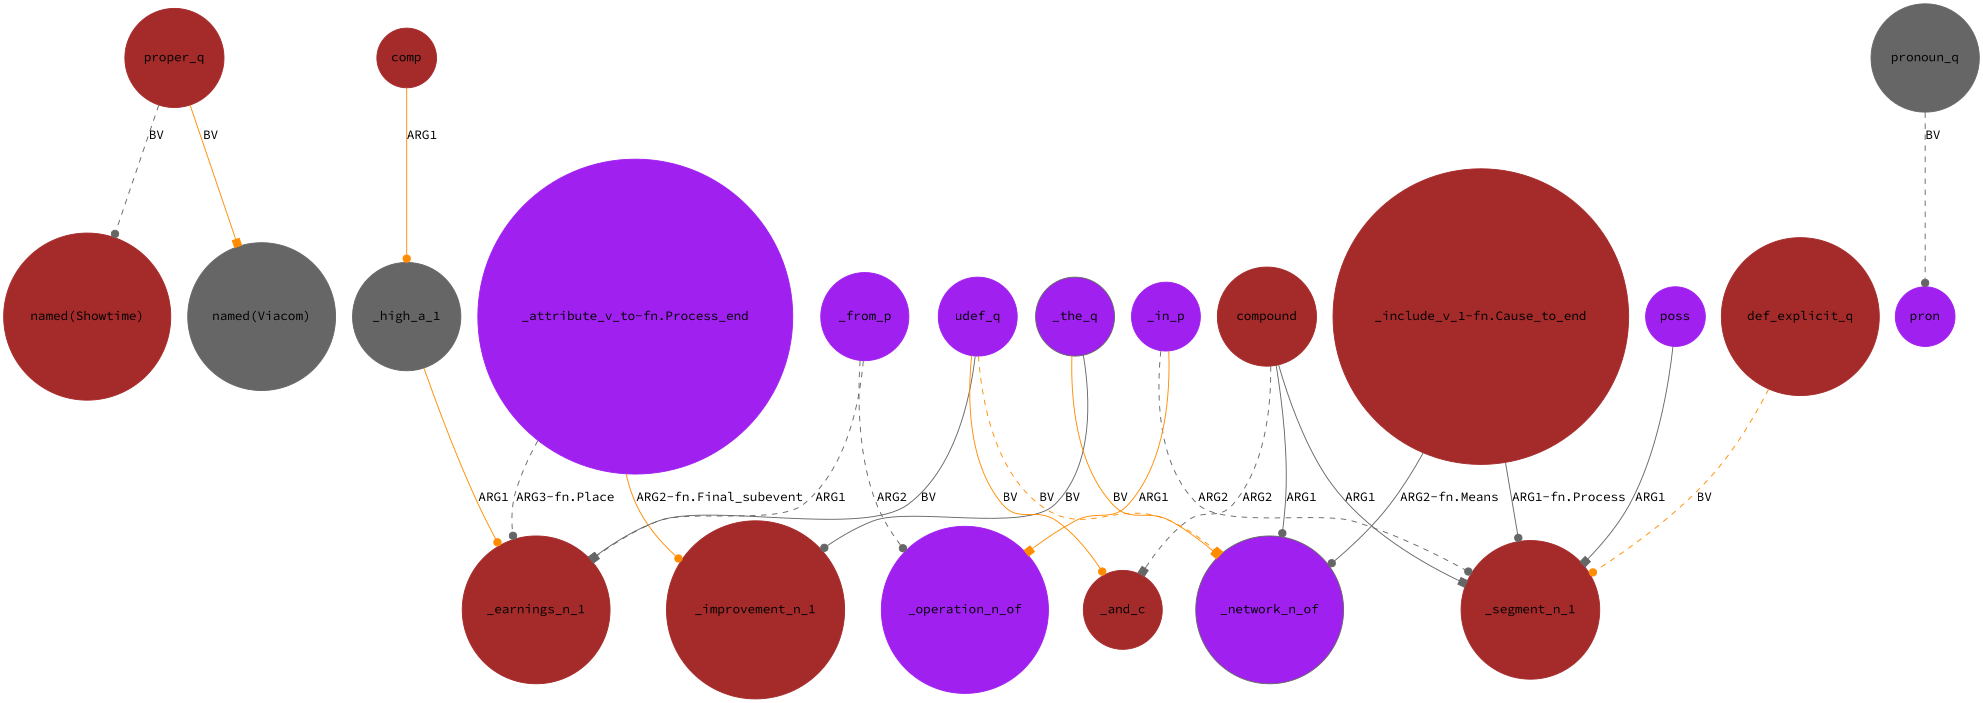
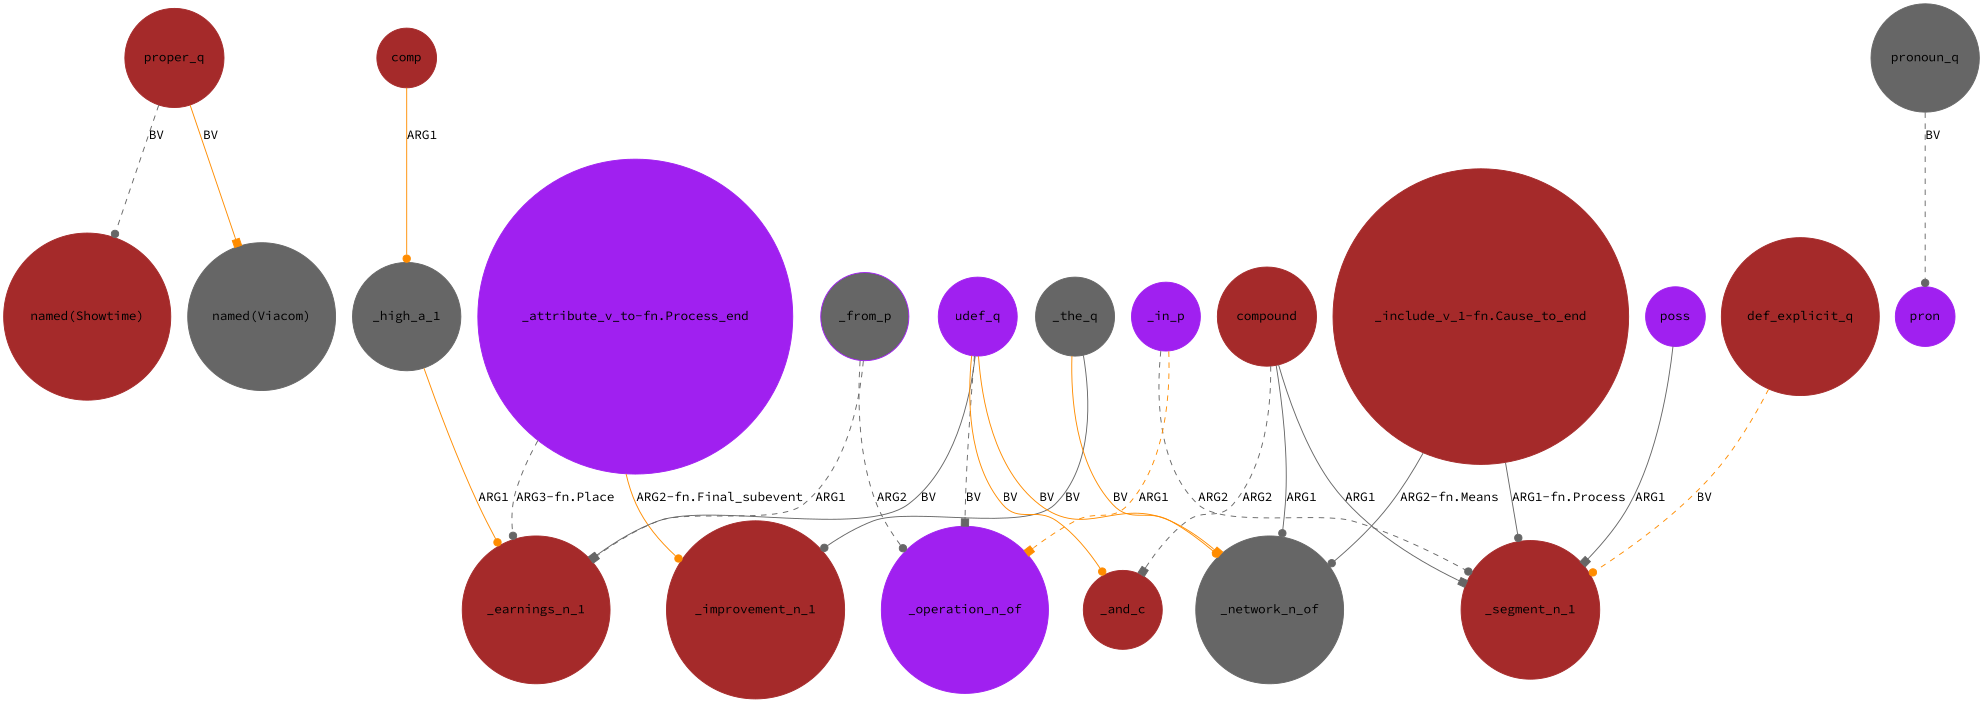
node "_from_p": fillcolor purple -> gray40
node "_the_q": fillcolor purple -> gray40
edge "udef_q" -> "_operation_n_of": added, label "BV"
edge "_in_p" -> "_operation_n_of": style solid -> dashed
edge "_the_q" -> "_network_n_of": arrowhead box -> dot
edge "udef_q" -> "_network_n_of": style dashed -> solid
node "_network_n_of": fillcolor purple -> gray40
